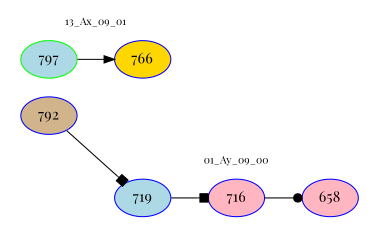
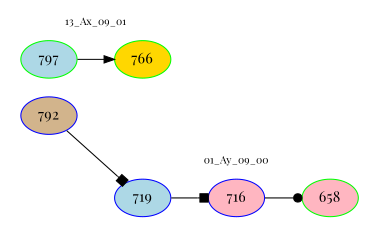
node "766": color blue -> green
node "658": color blue -> green
